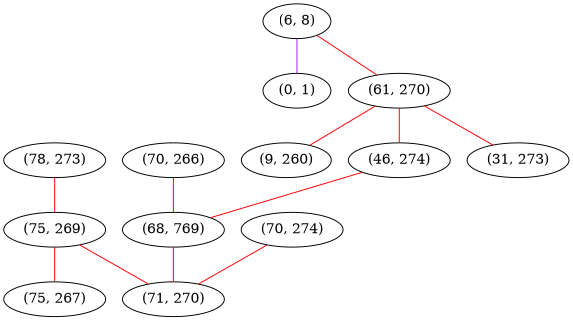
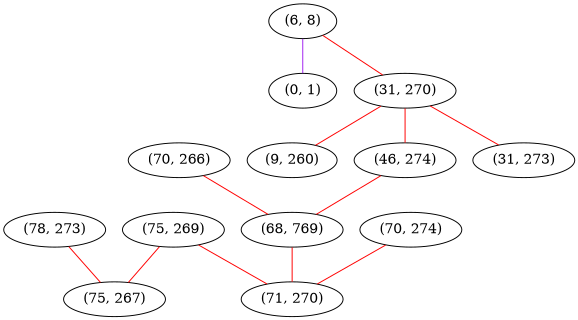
node "(61, 270)": label "(61, 270)" -> "(31, 270)"
edge "(78, 273)" -- "(75, 269)": now "(78, 273)" -- "(75, 267)"
